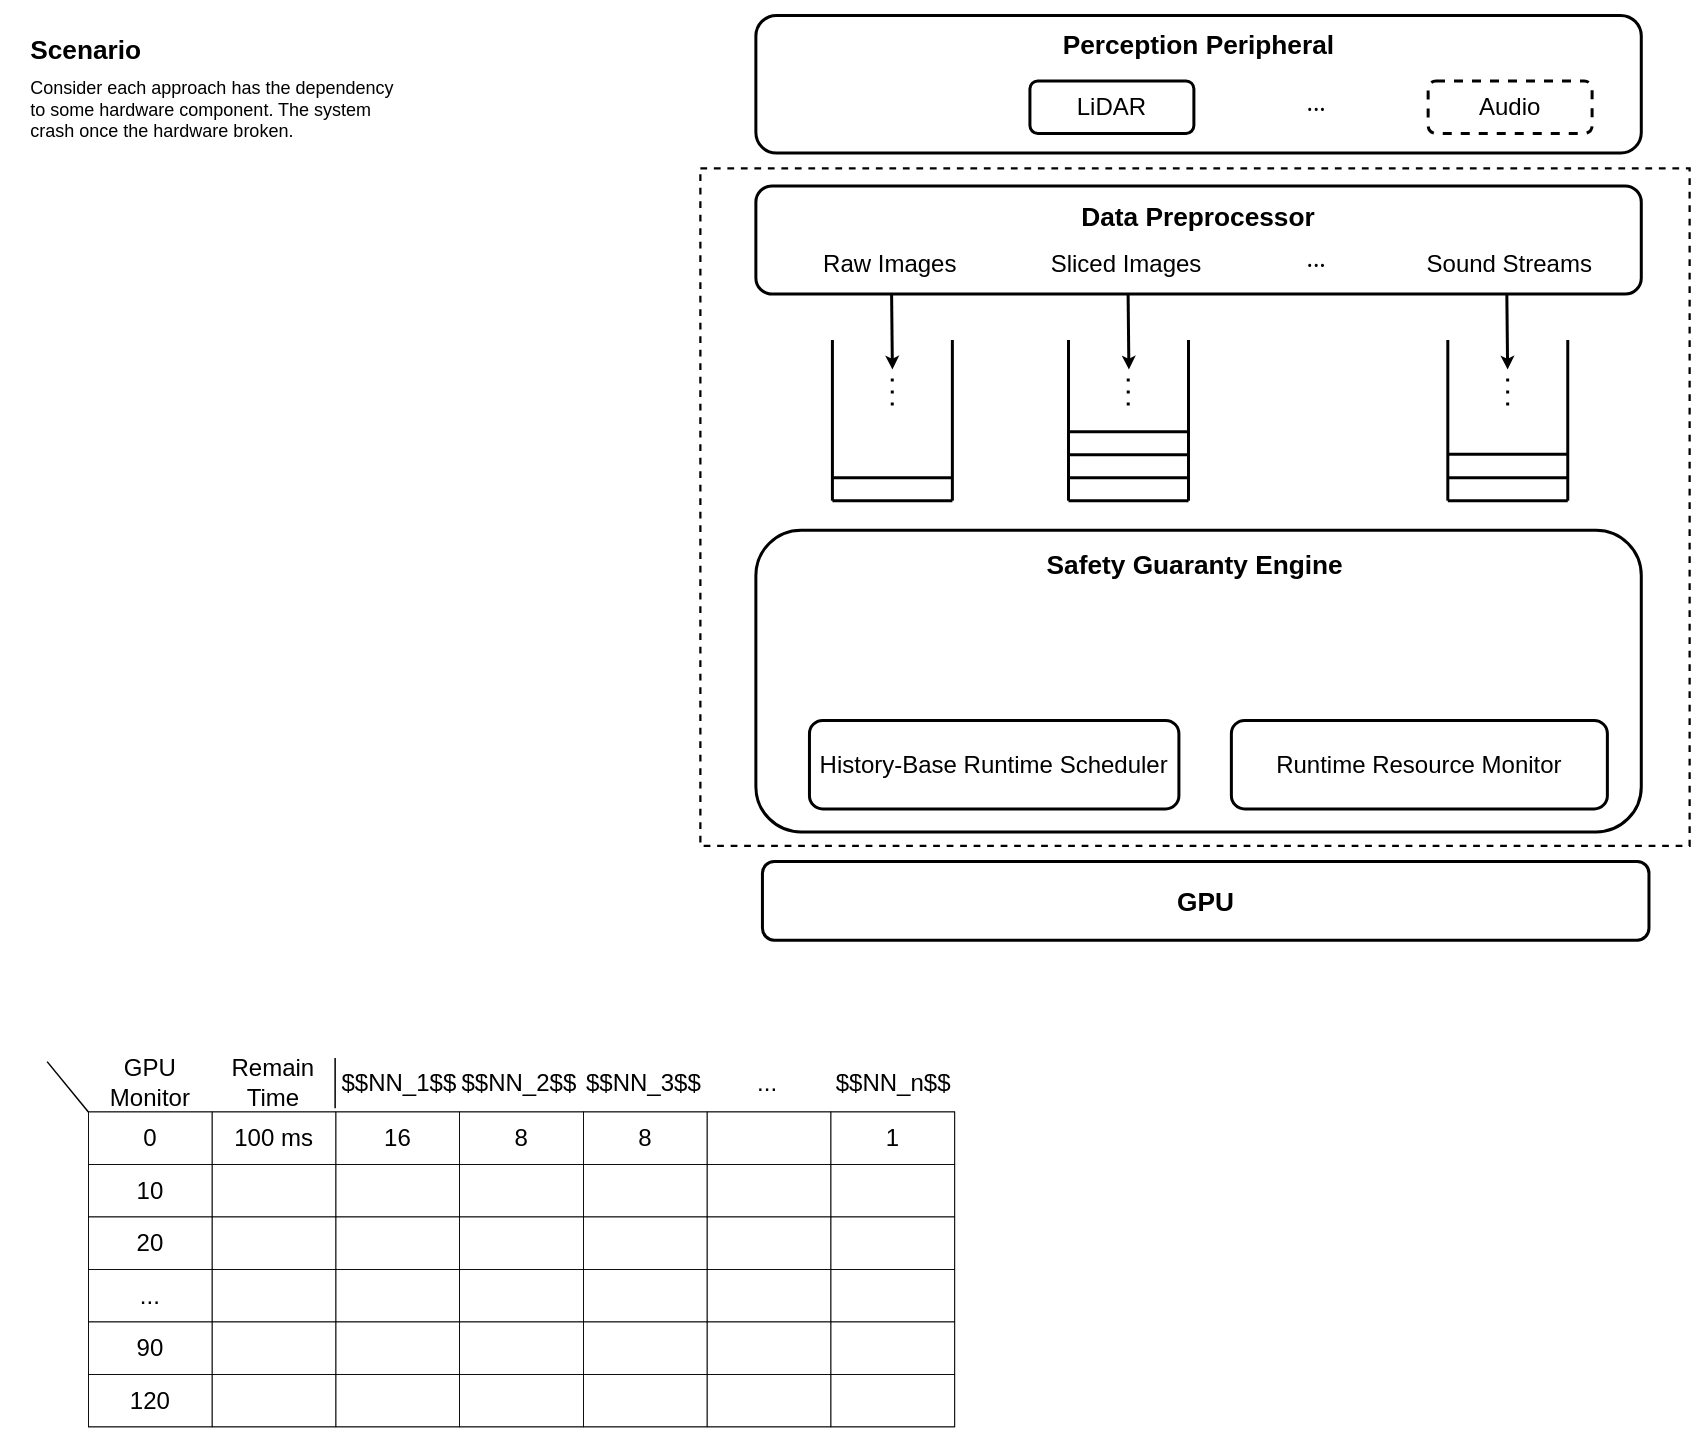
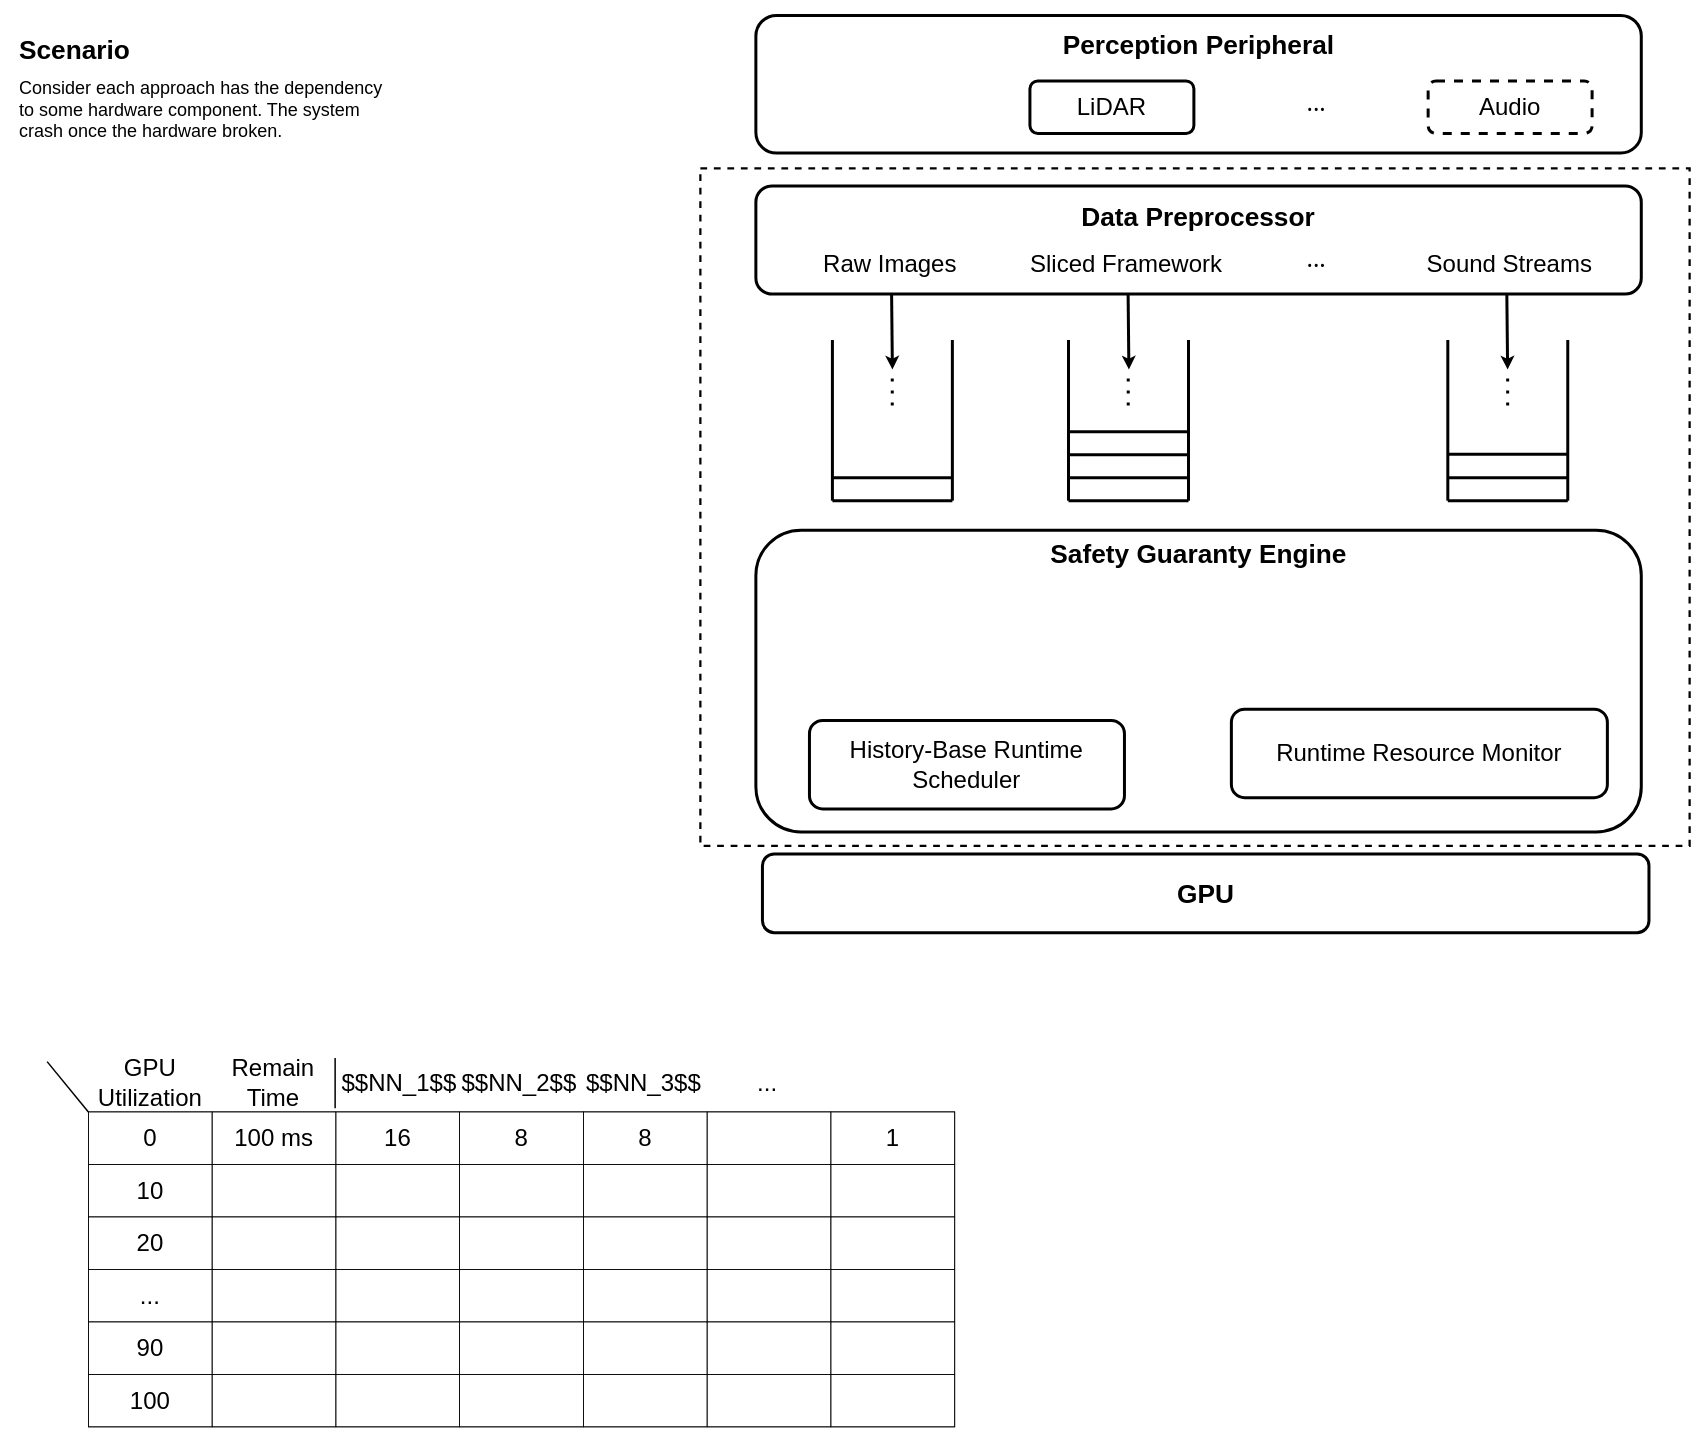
node "ScenarioConsider each approach has the dependency to some hardware component. The system crash once the hardware broken.": moved (218, 84) -> (206, 84)
node "Sliced Images": label "Sliced Images" -> "Sliced Framework"
node "Safety Guaranty Engine": moved (1195, 565) -> (1199, 553)
node "History-Base Runtime Scheduler": size 369x89 -> 315x89
node "Runtime Resource Monitor": moved (1419, 765) -> (1419, 753)
node "GPU": moved (1205, 901) -> (1205, 893)
node "GPU Monitor": label "GPU Monitor" -> "GPU Utilization"
node "$$NN_n$$": removed
node "120": label "120" -> "100"
